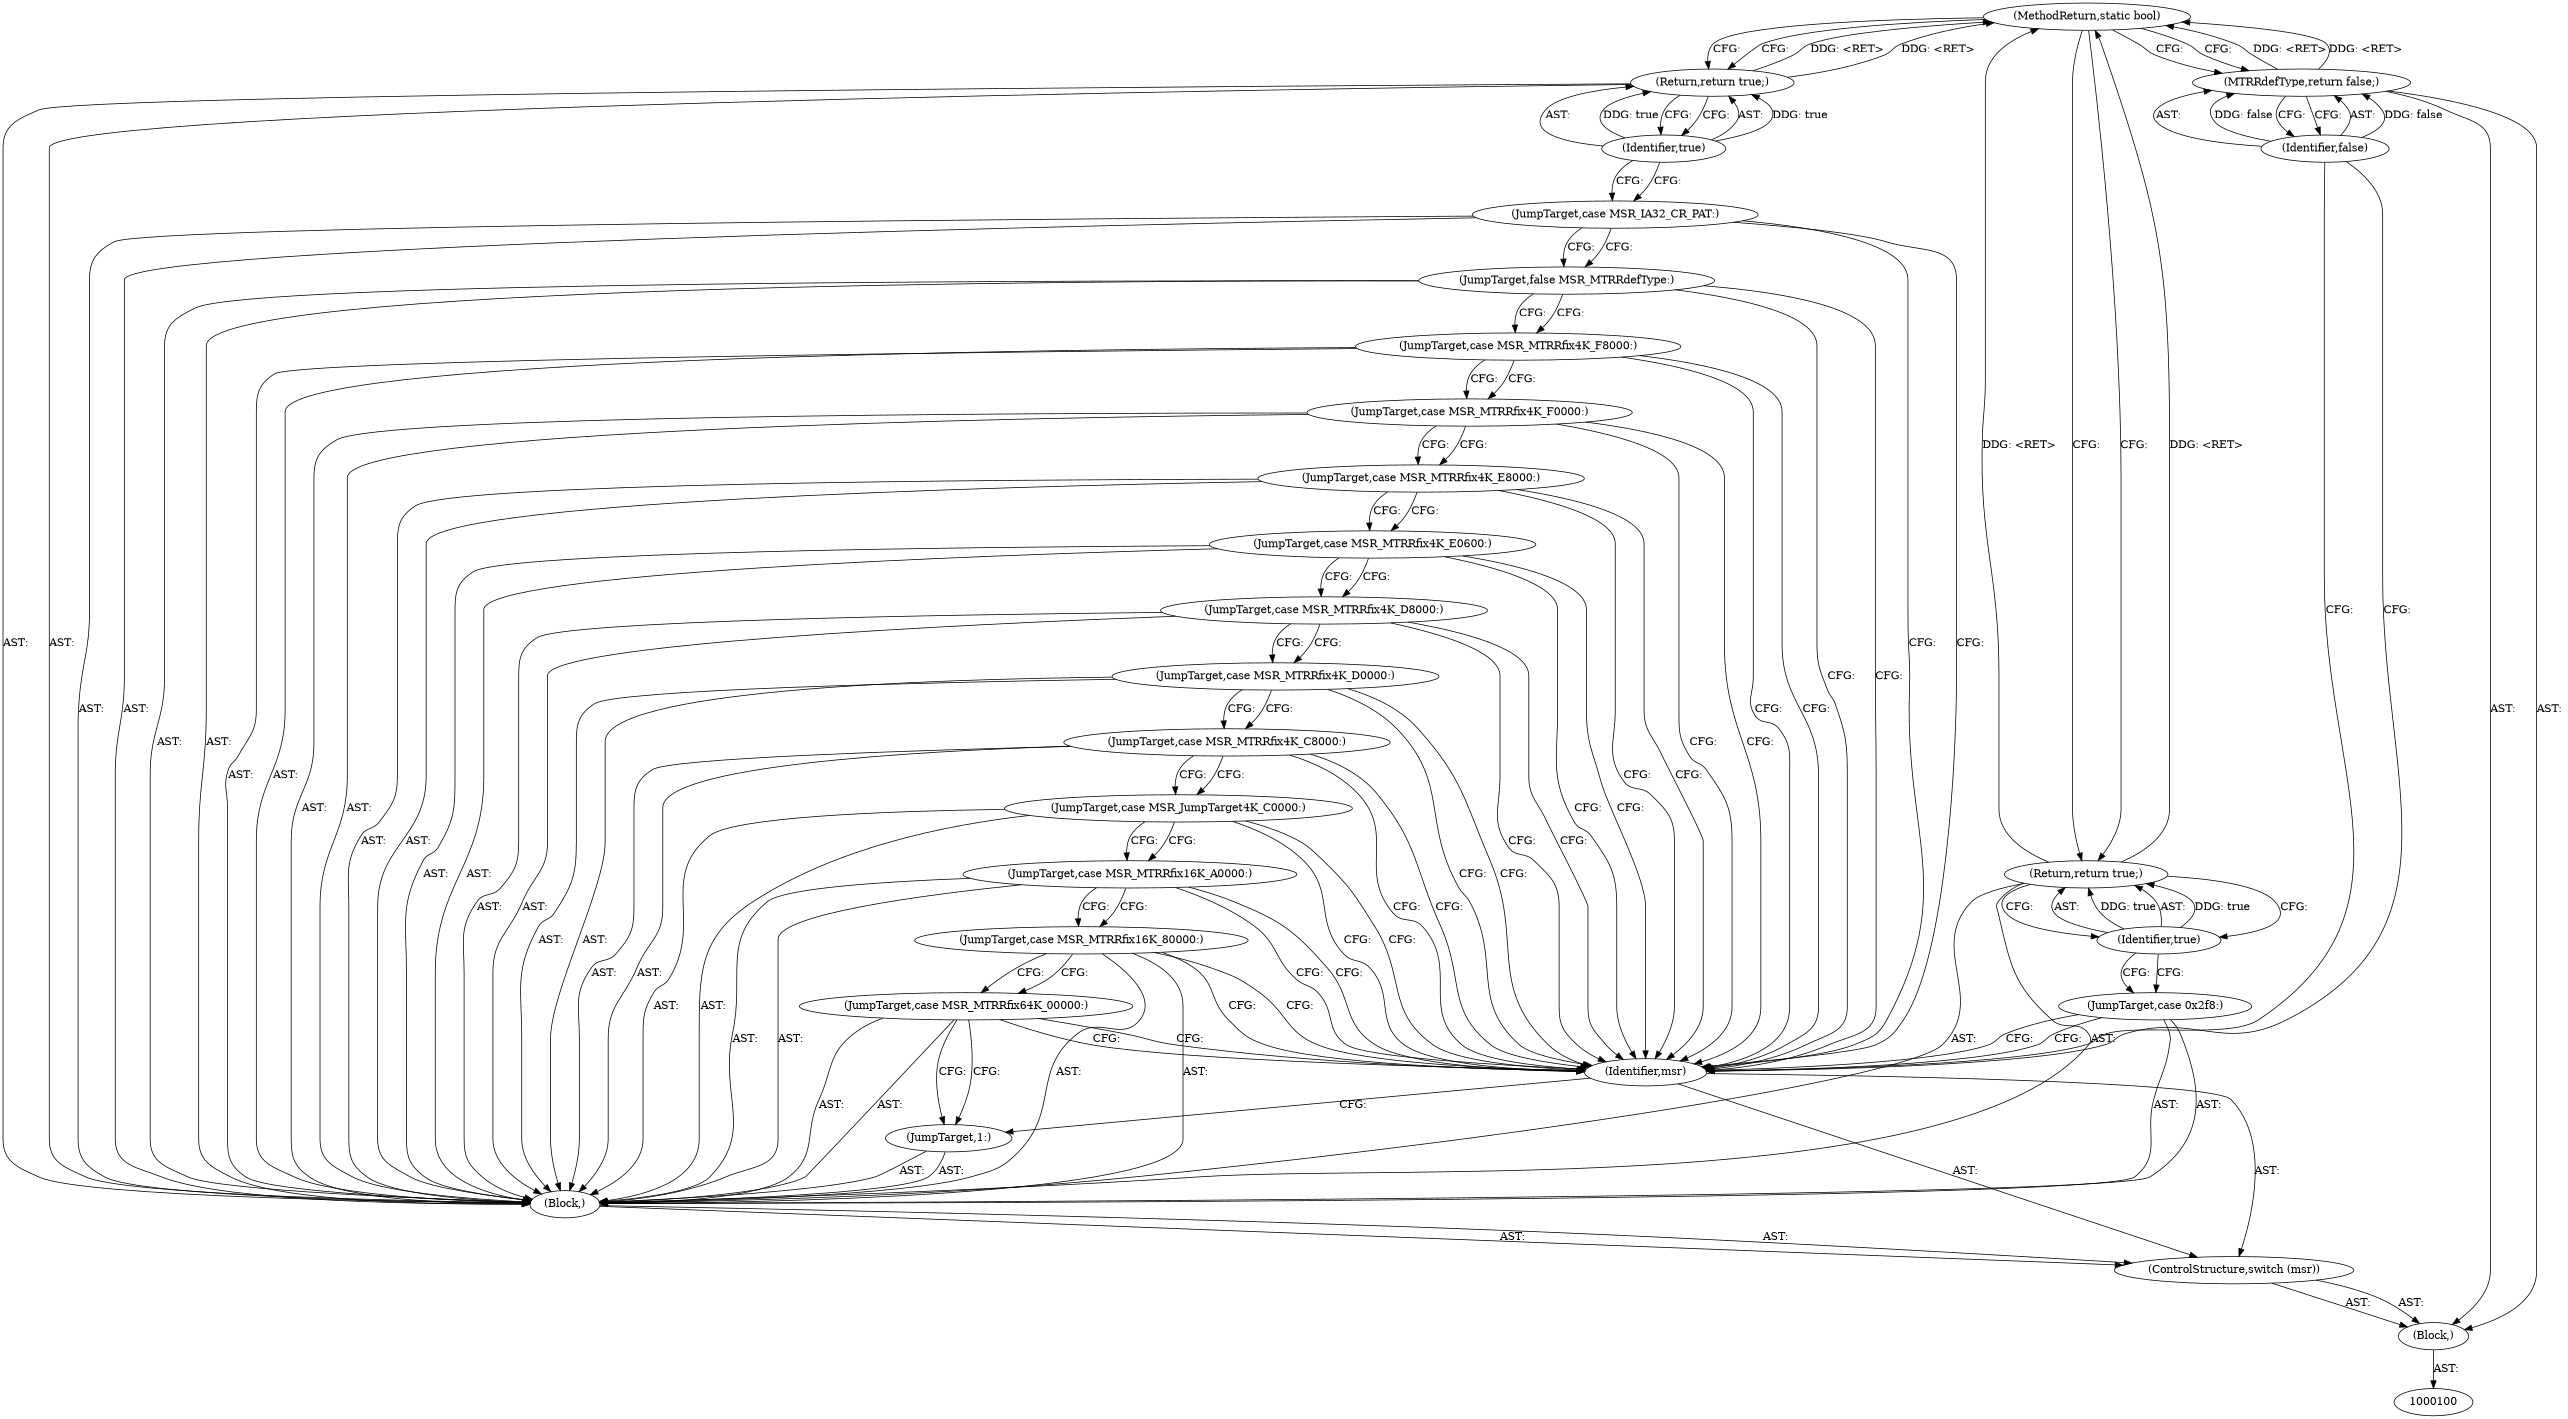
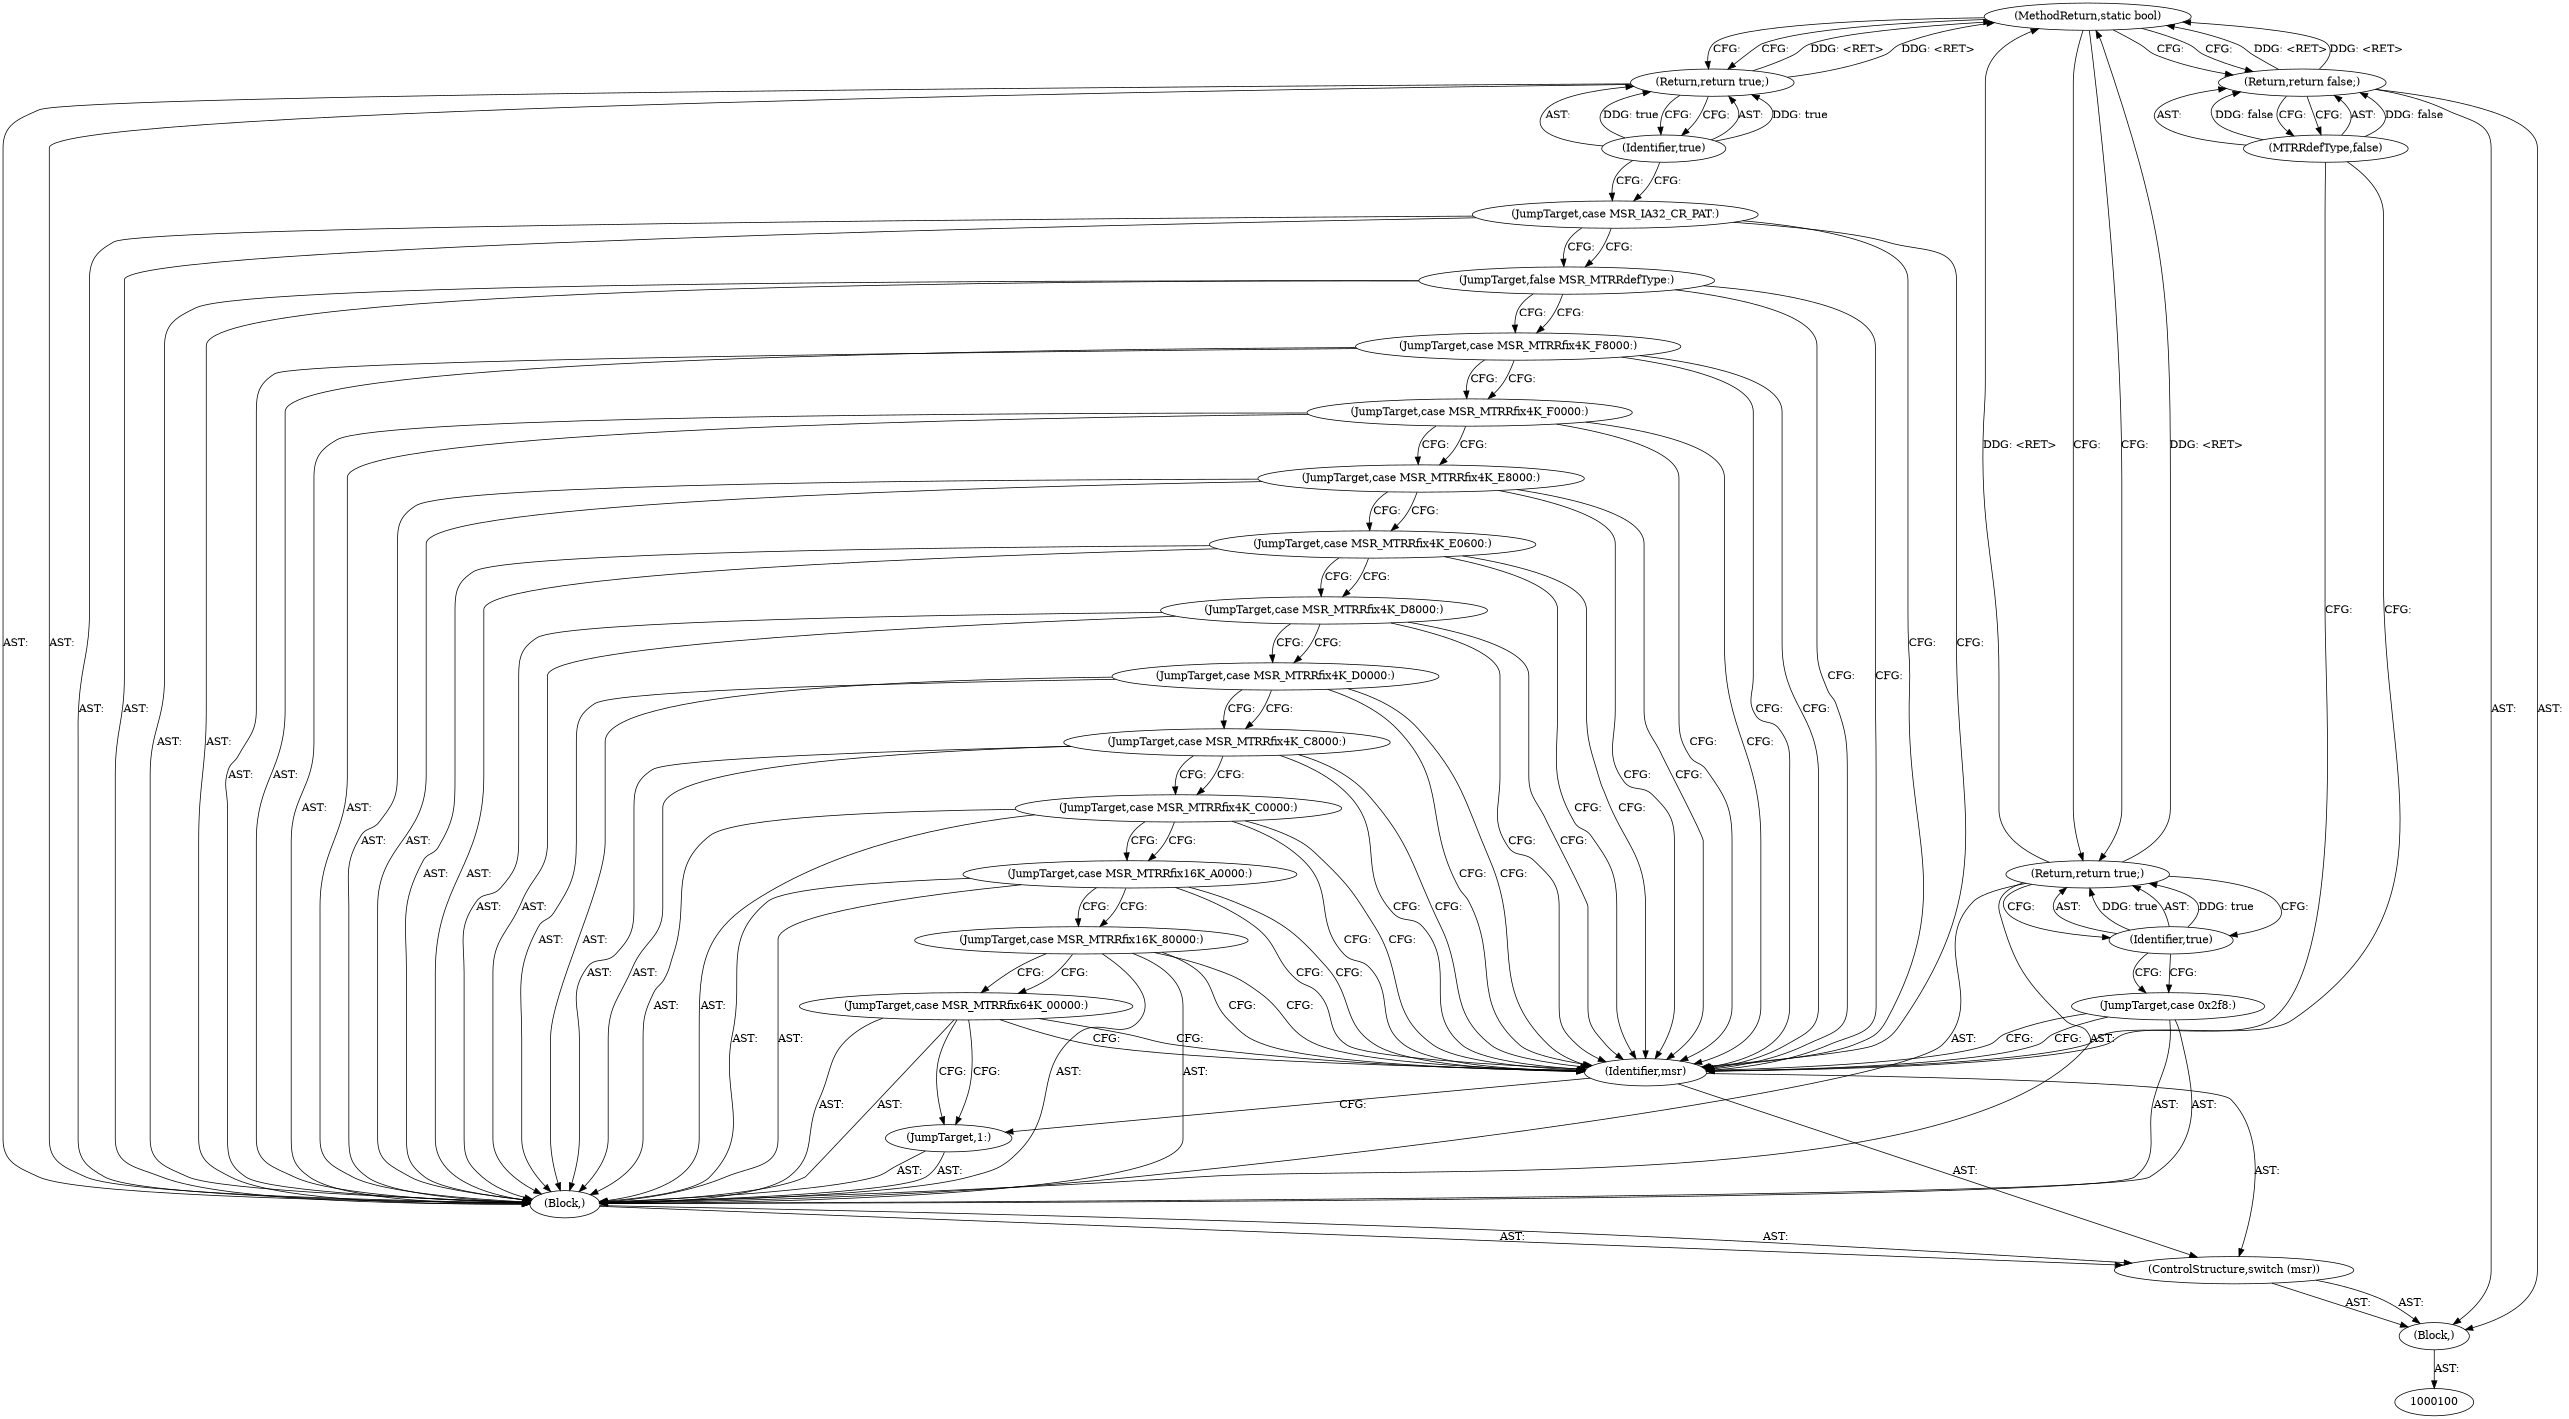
node "(MTRRdefType,return false;)": label "(MTRRdefType,return false;)" -> "(Return,return false;)"
node "(Identifier,false)": label "(Identifier,false)" -> "(MTRRdefType,false)"
node "(JumpTarget,case MSR_JumpTarget4K_C0000:)": label "(JumpTarget,case MSR_JumpTarget4K_C0000:)" -> "(JumpTarget,case MSR_MTRRfix4K_C0000:)"
